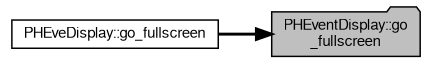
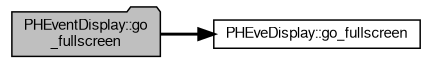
edge "PHEveDisplay::go_fullscreen" -> "PHEventDisplay::go _fullscreen": reversed
